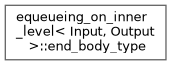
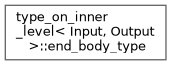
node "equeueing_on_inner _level< Input, Output >::end_body_type": label "equeueing_on_inner _level< Input, Output >::end_body_type" -> "type_on_inner _level< Input, Output >::end_body_type"
